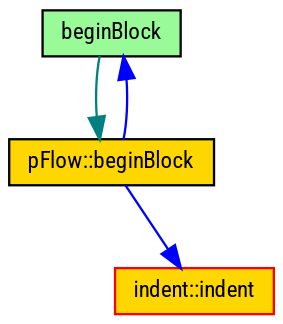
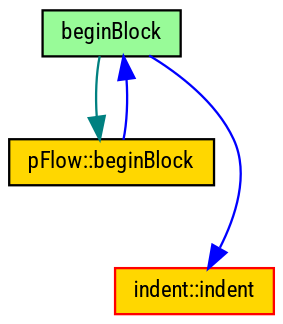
edge "pFlow::beginBlock" -> "indent::indent": now "beginBlock" -> "indent::indent"
